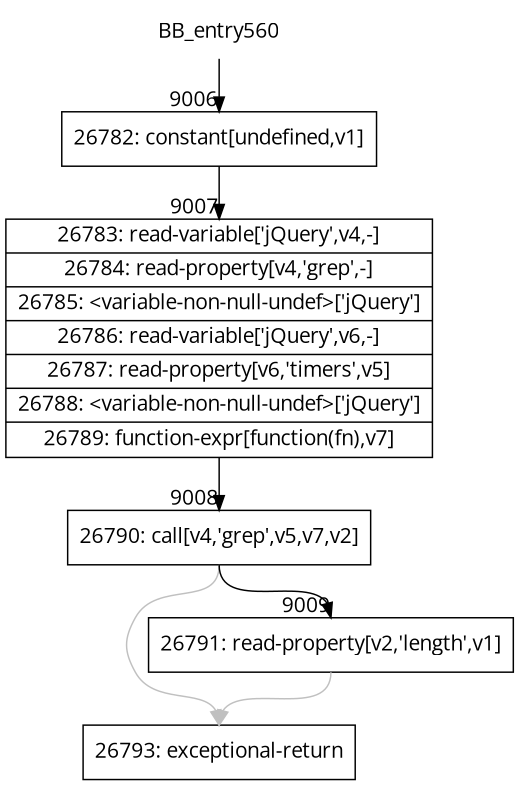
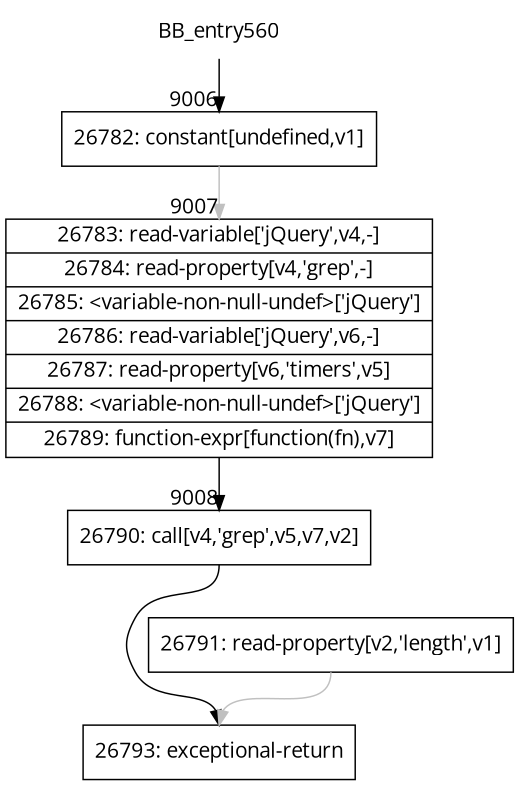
edge "26782: constant[undefined,v1]" -> "26783: read-variable['jQuery',v4,-]": color black -> gray
edge "26790: call[v4,'grep',v5,v7,v2]" -> "26791: read-property[v2,'length',v1]": removed
edge "26790: call[v4,'grep',v5,v7,v2]" -> "26793: exceptional-return": color gray -> black
